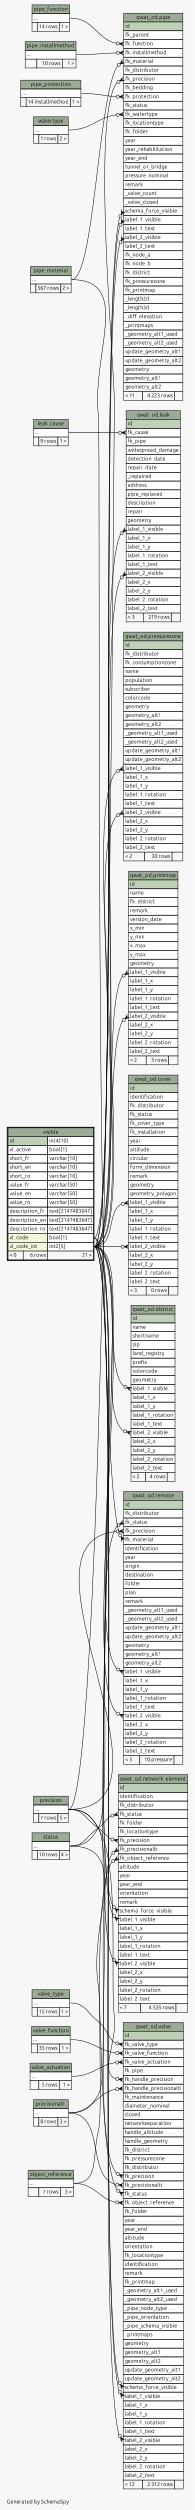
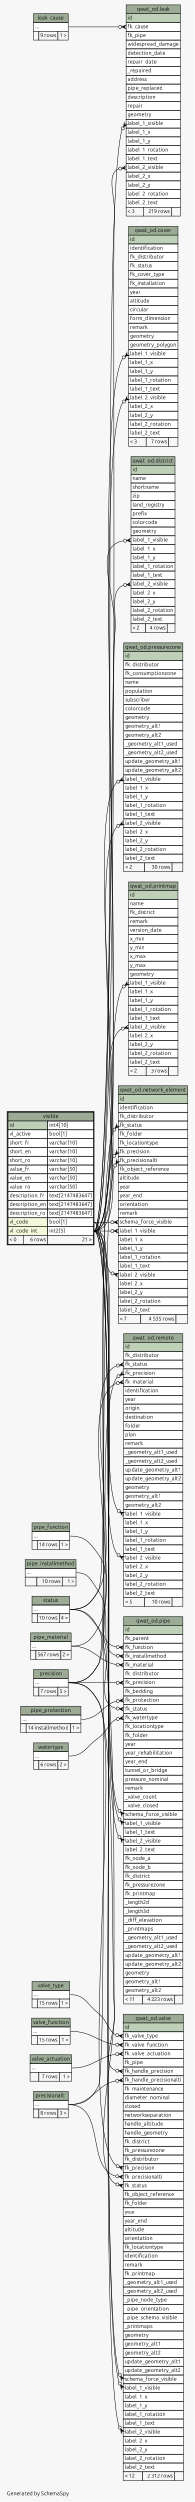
node "watertype": text "1 rows" -> "6 rows"
node "qwat_od.cover": text "0 rows" -> "7 rows"
edge "status" -> "qwat_od.pipe": added
node "qwat_od.remote": text "10 pressure" -> "10 rows"
node "valve_function": text "35 rows" -> "15 rows"
node "valve_actuation": text "5 rows" -> "7 rows"
node "object_reference": removed
